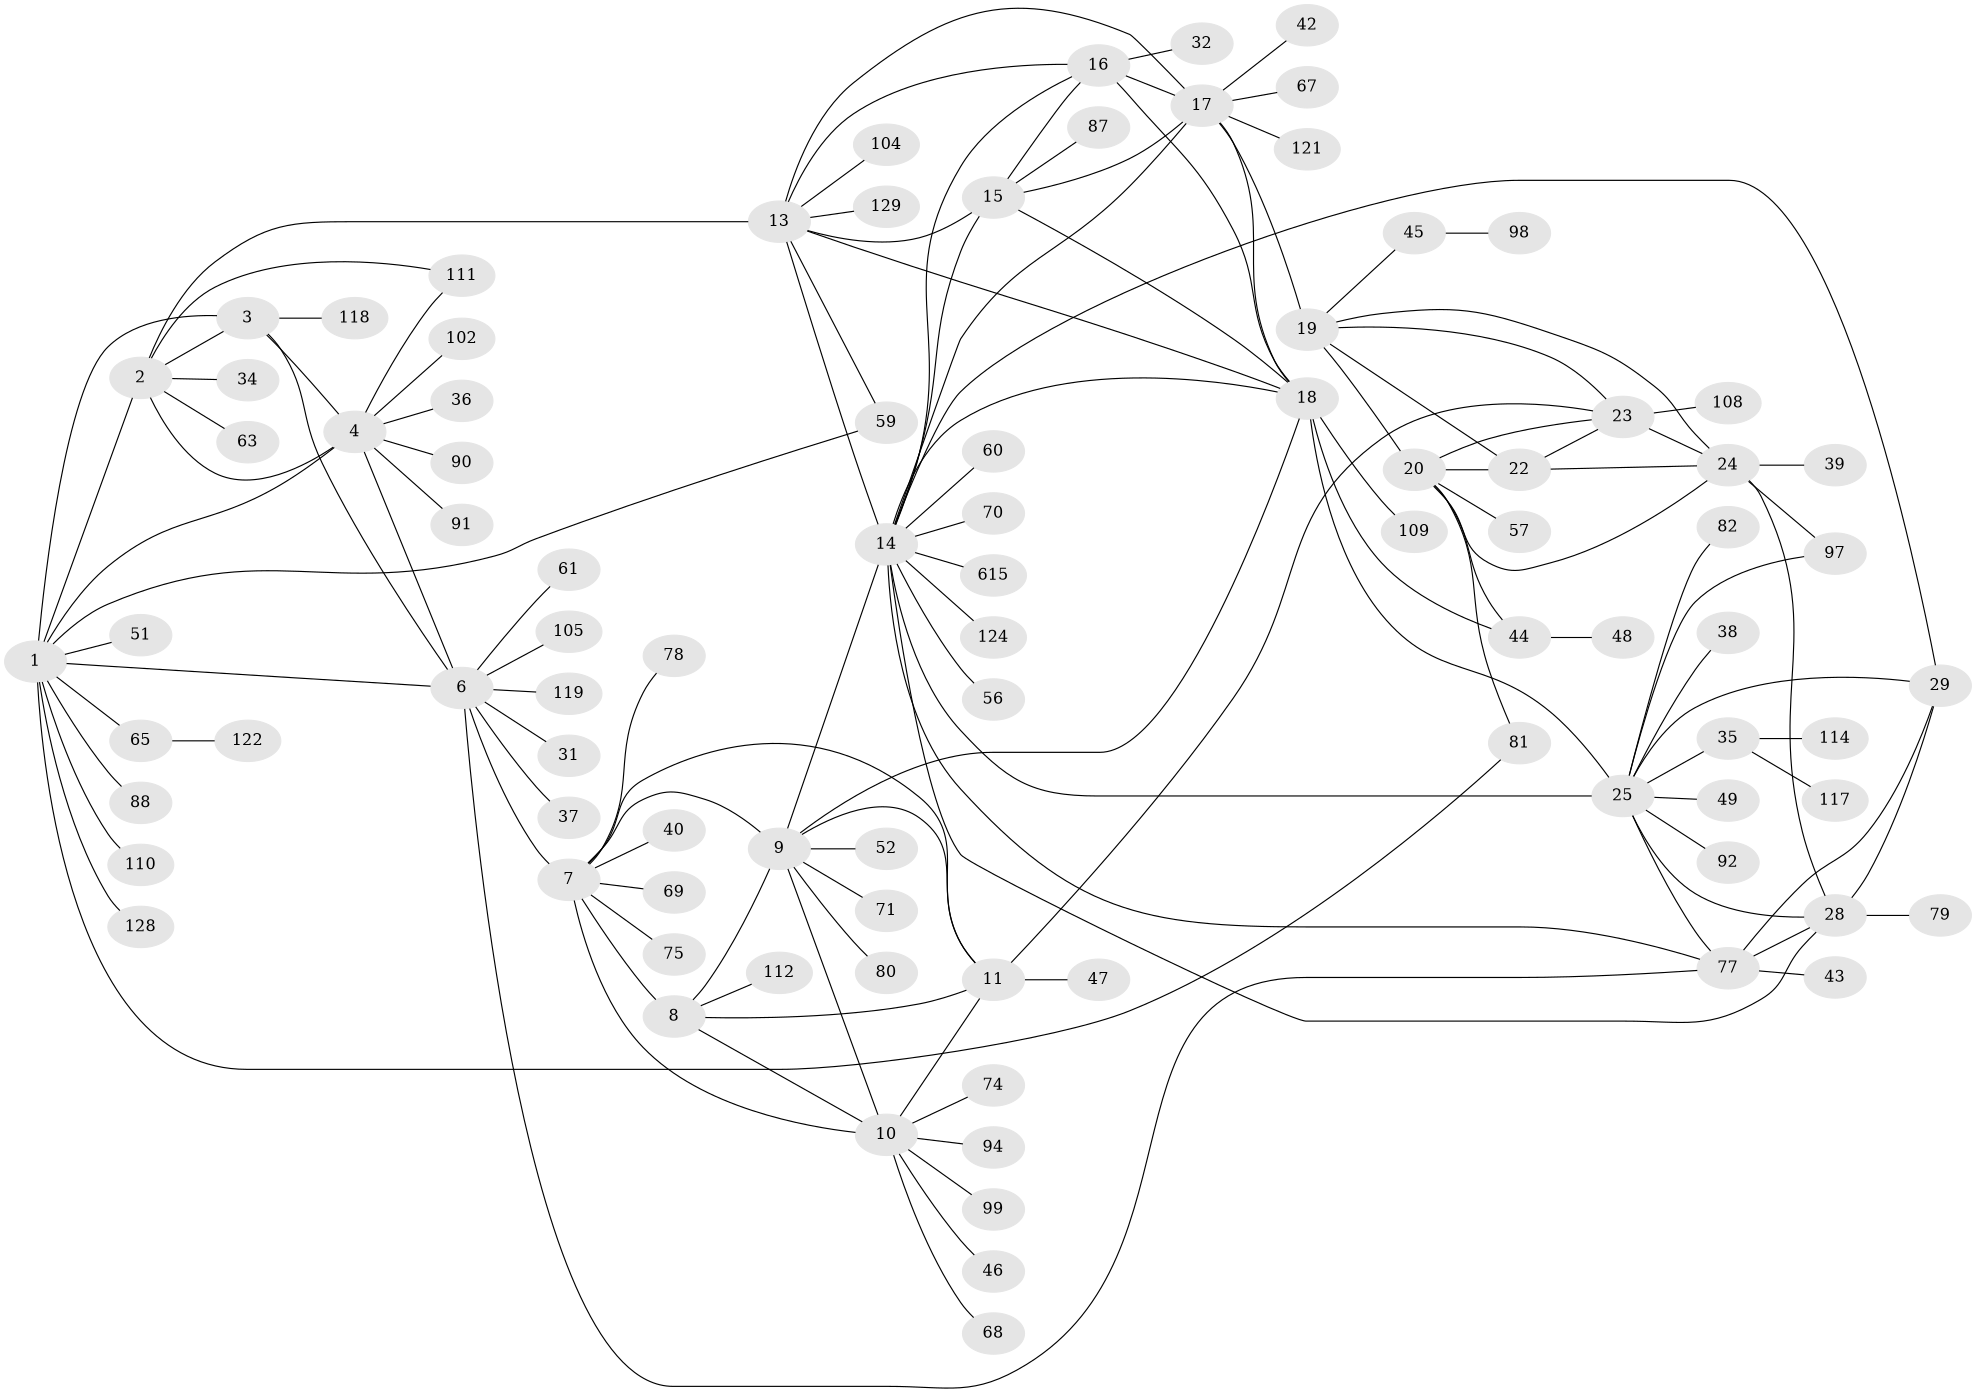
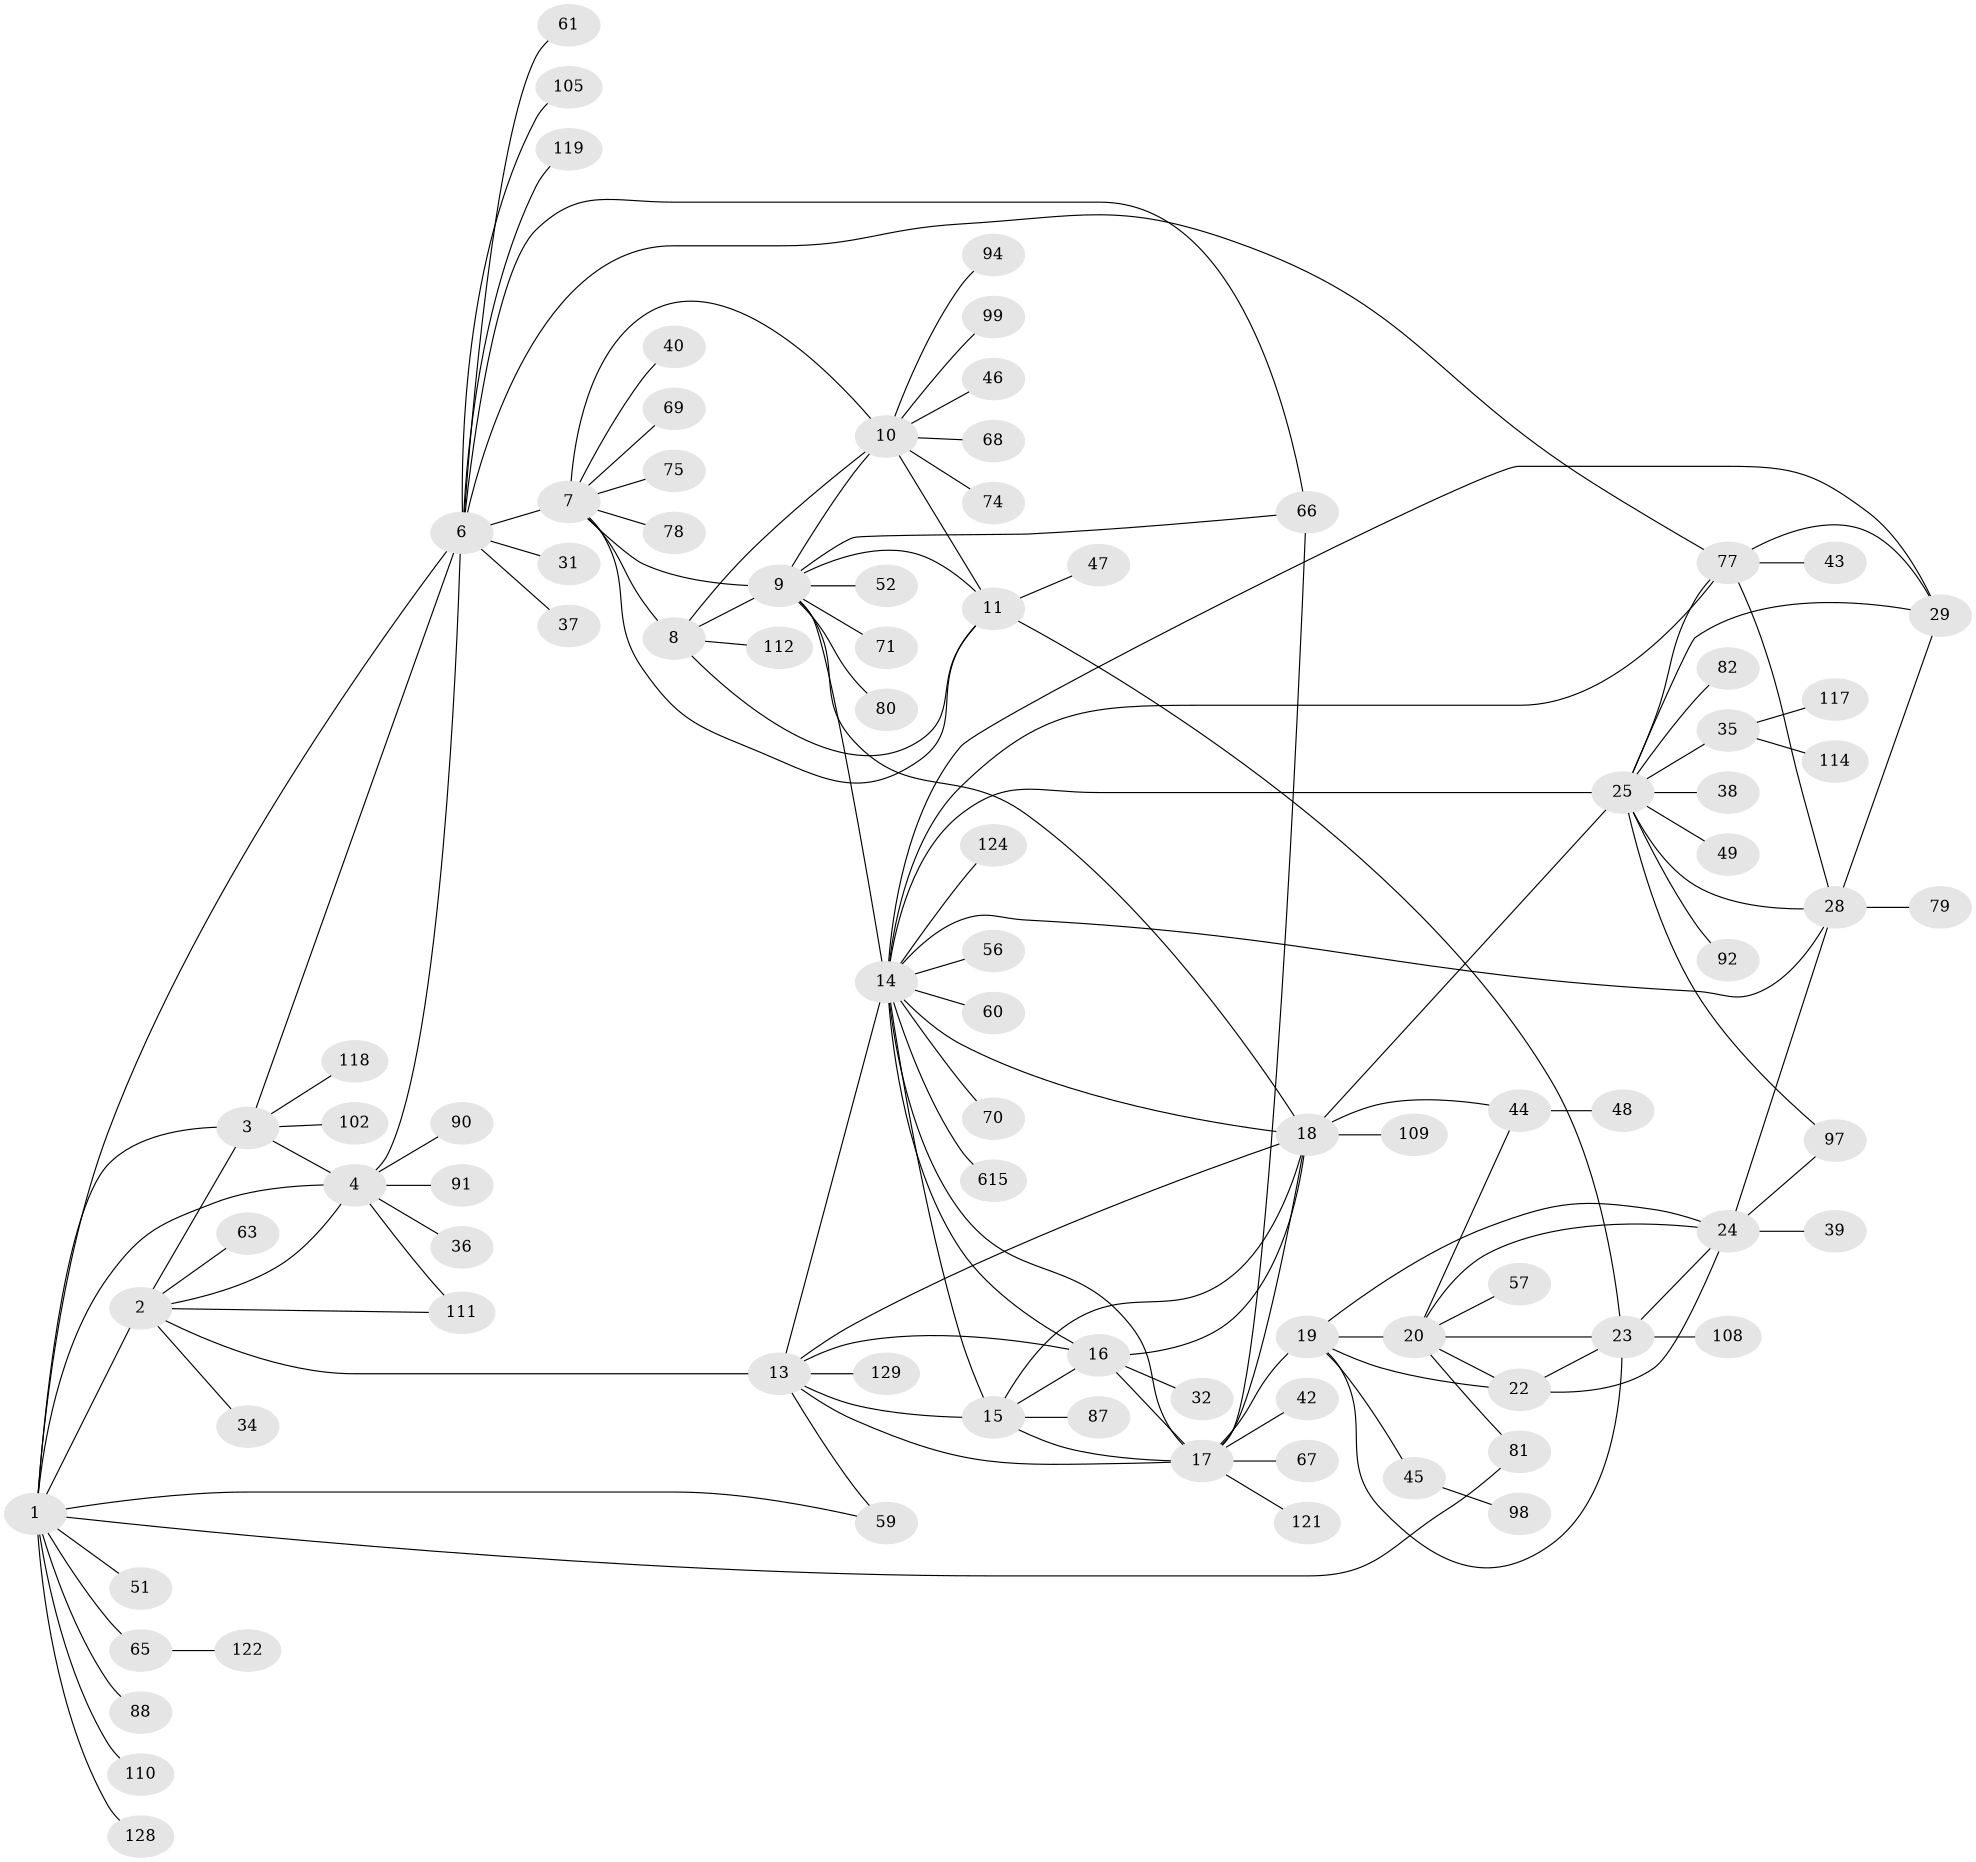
node "104": removed
edge "102" -- "4": now "102" -- "3"
node "66": added
